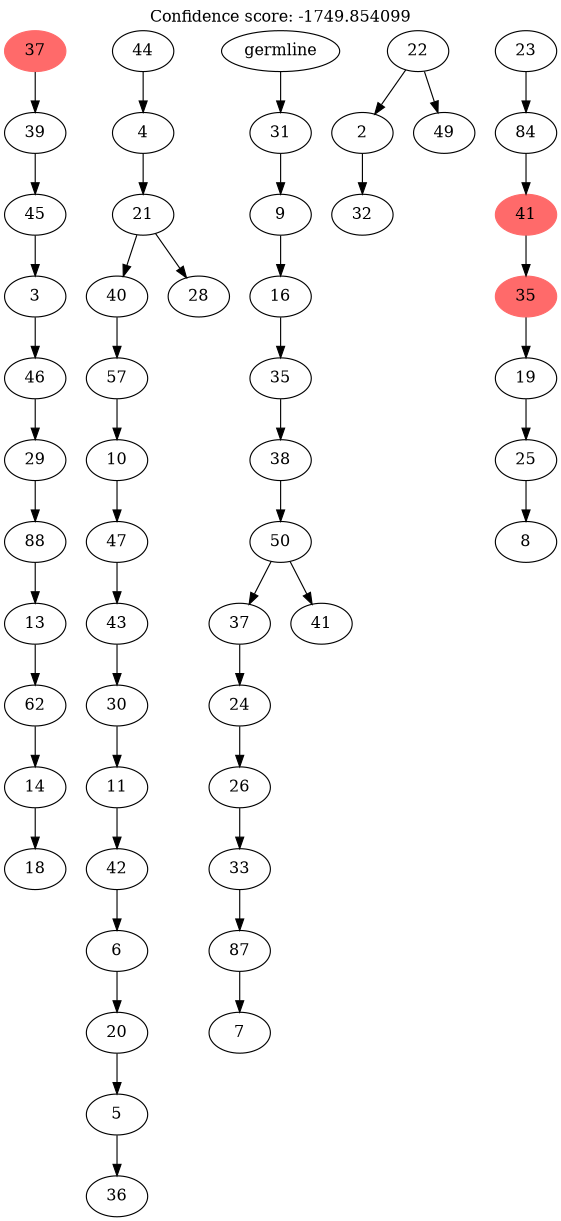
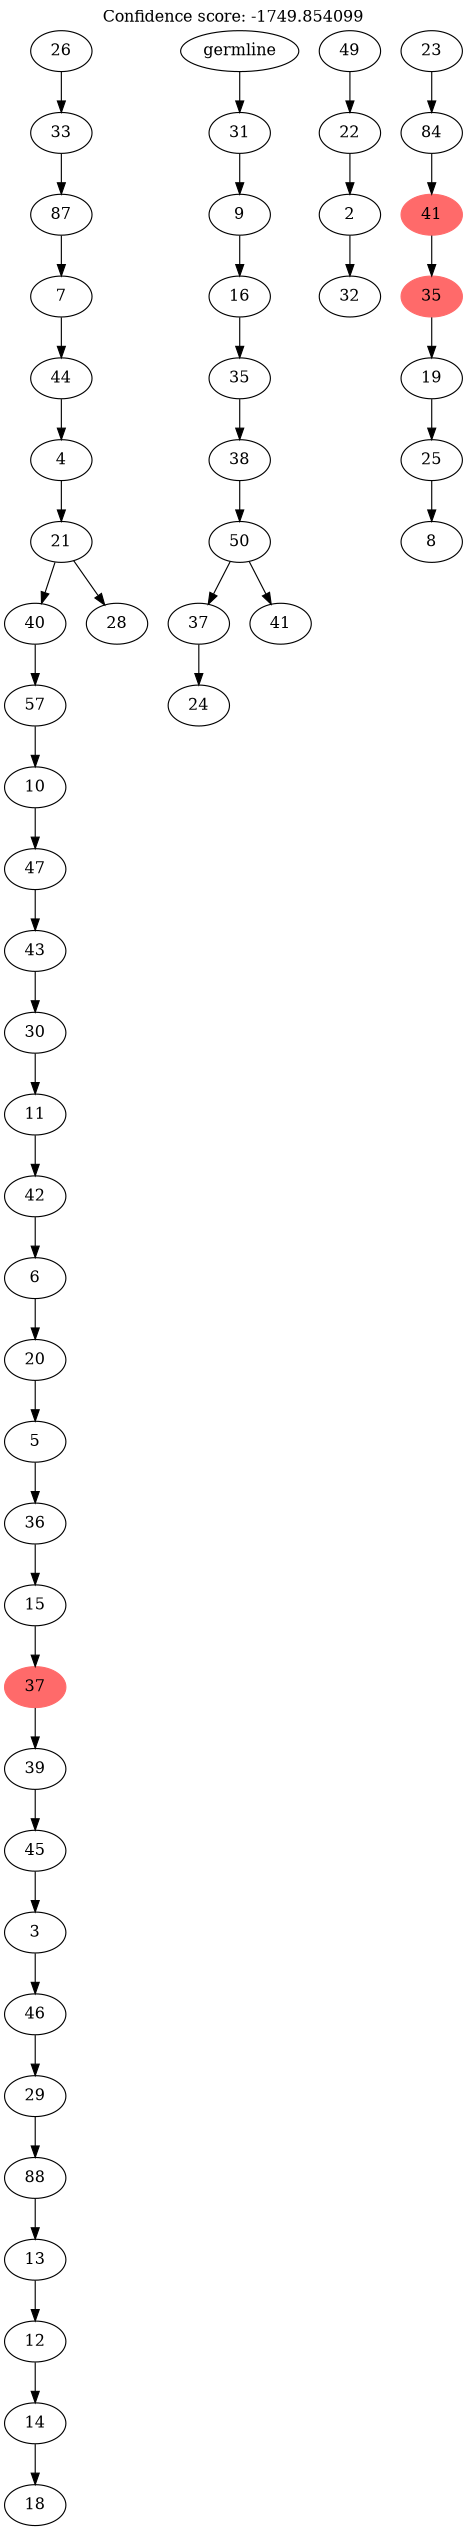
edge "22" -> "49": reversed
edge "7" -> "44": added
node "62": label "62" -> "12"
edge "24" -> "26": removed
node "15": added
